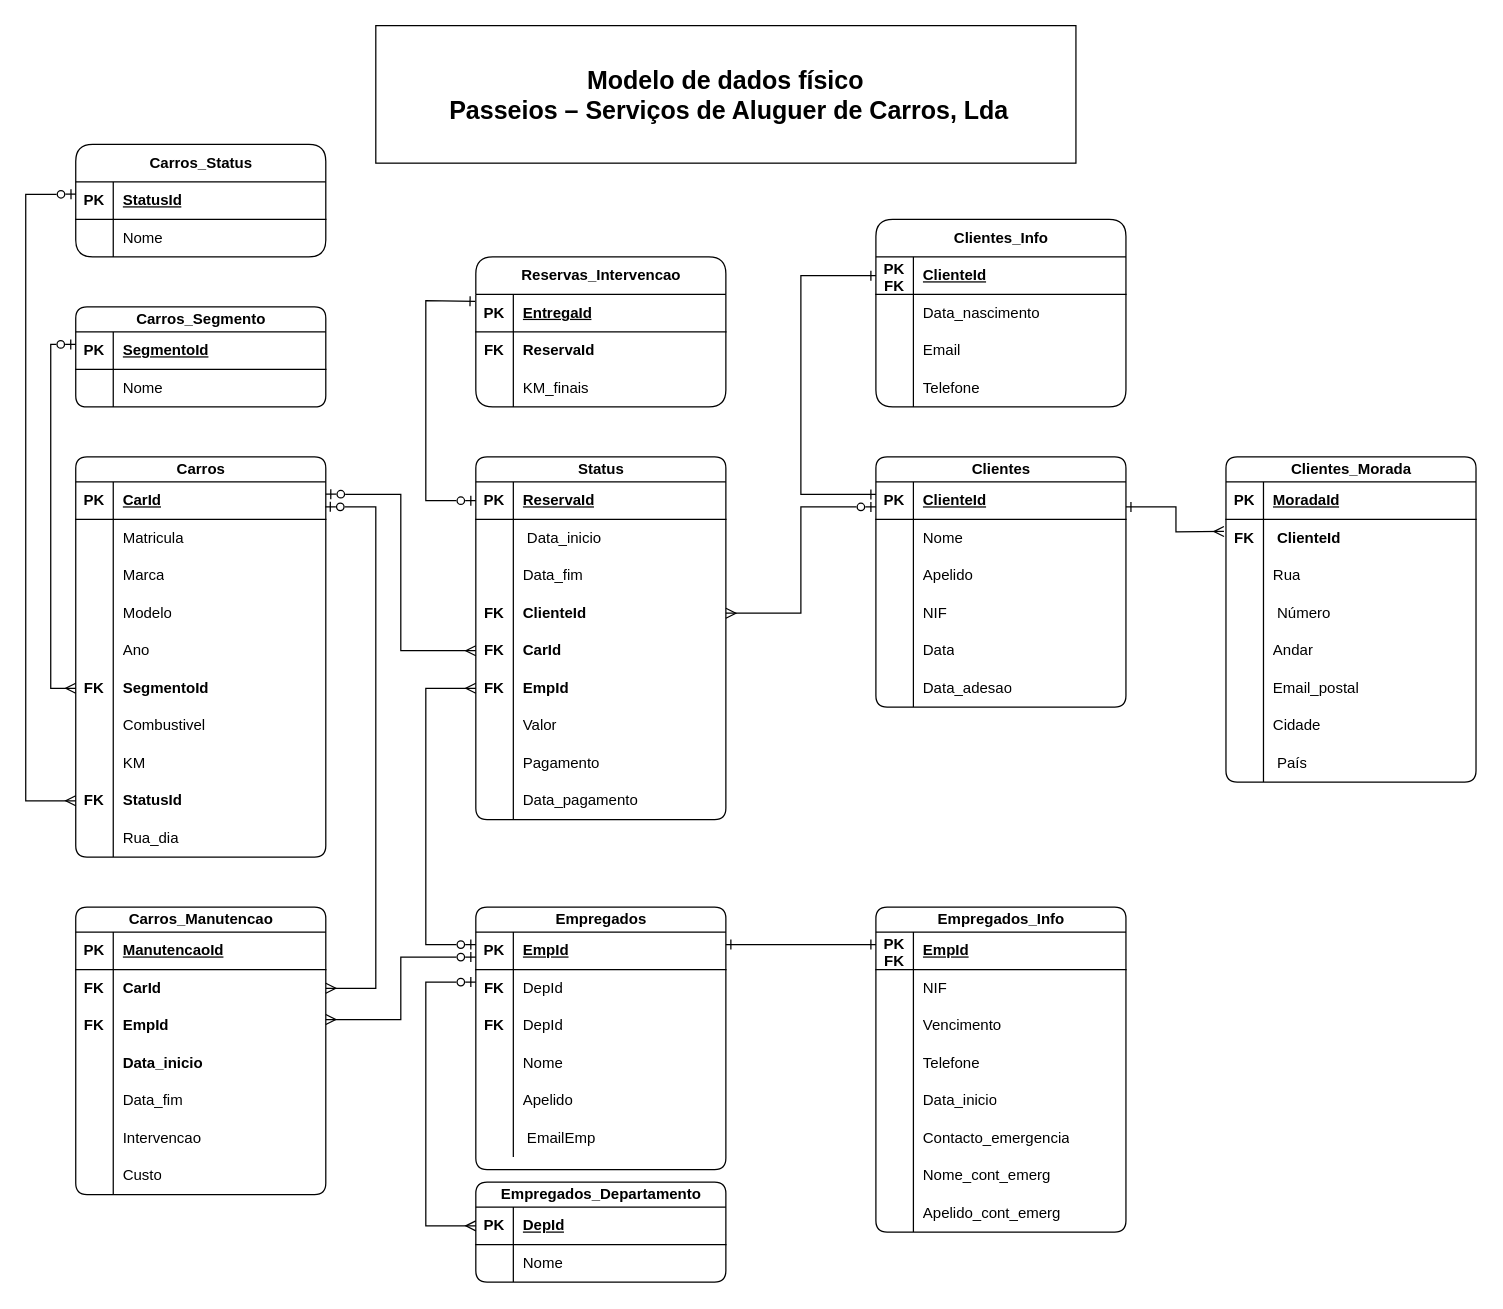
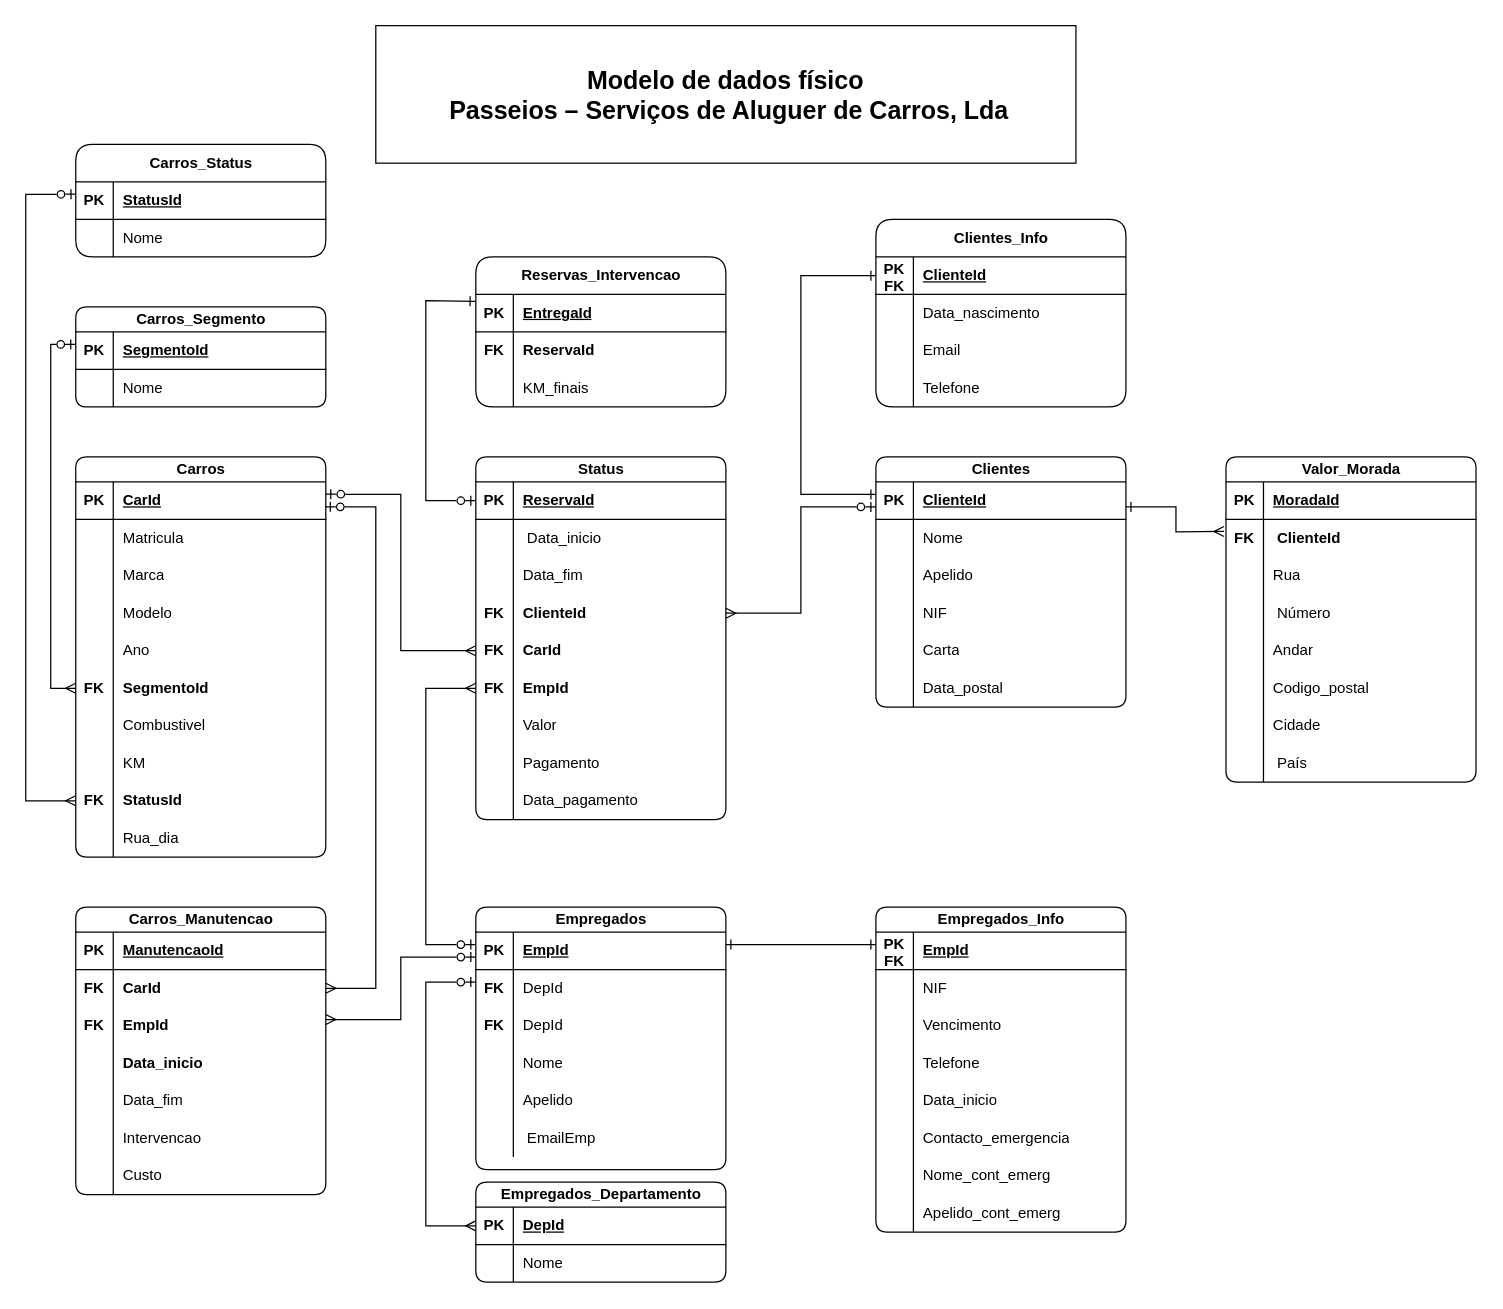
node "Clientes_Morada": label "Clientes_Morada" -> "Valor_Morada"
node "Data": label "Data" -> "Carta"
node "Data_adesao": label "Data_adesao" -> "Data_postal"
node "Email_postal": label "Email_postal" -> "Codigo_postal"
